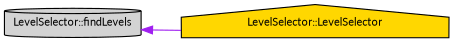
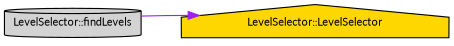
edge "LevelSelector::LevelSelector" -> "LevelSelector::findLevels": reversed
